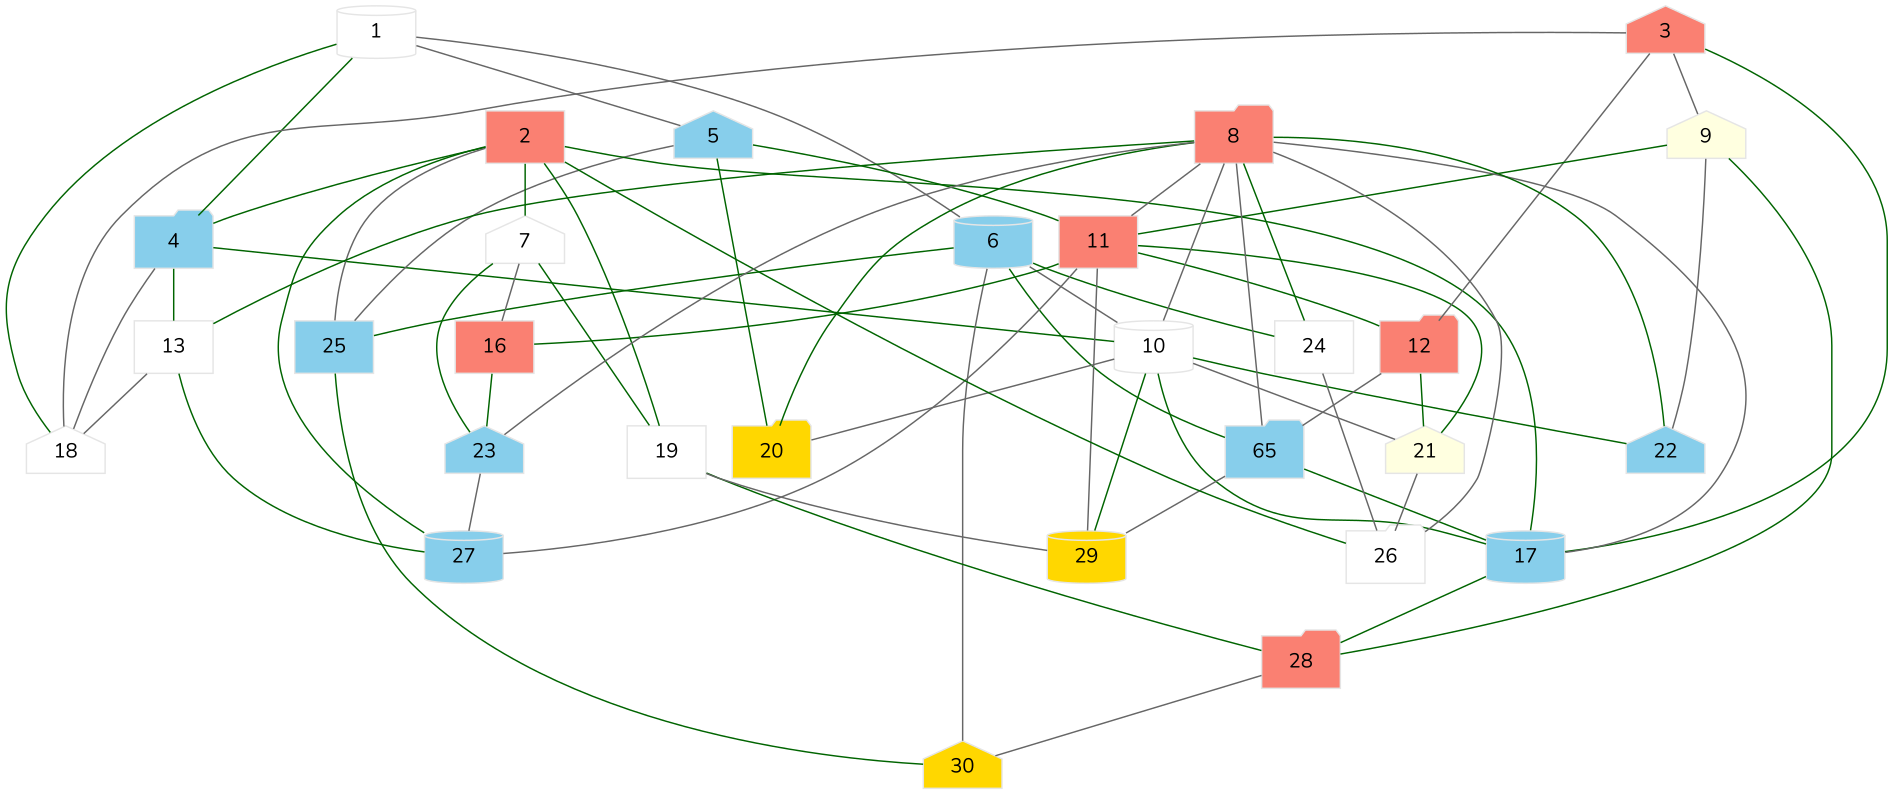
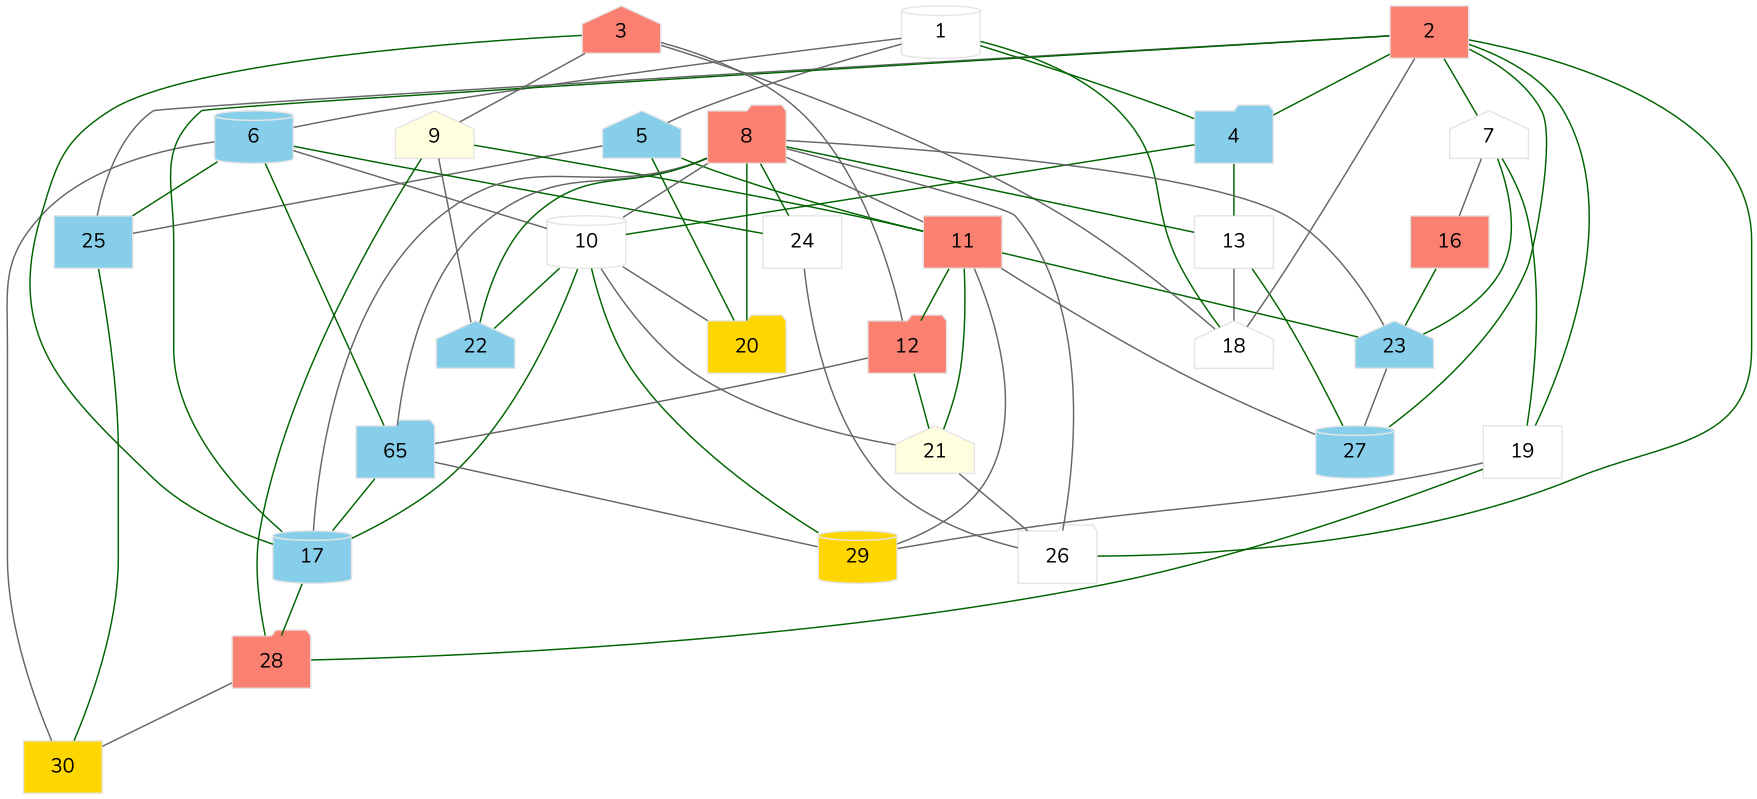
edge "11" -- "16": now "11" -- "23"
edge "4" -- "18": now "2" -- "18"
node "30": shape house -> box
